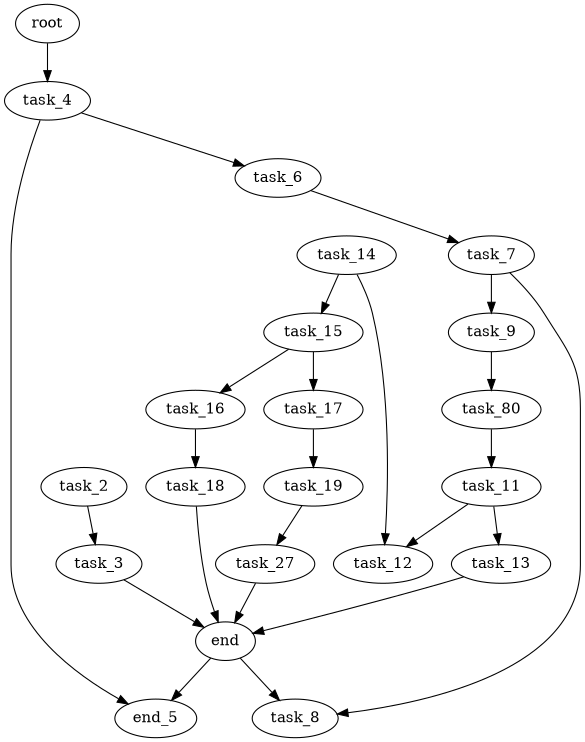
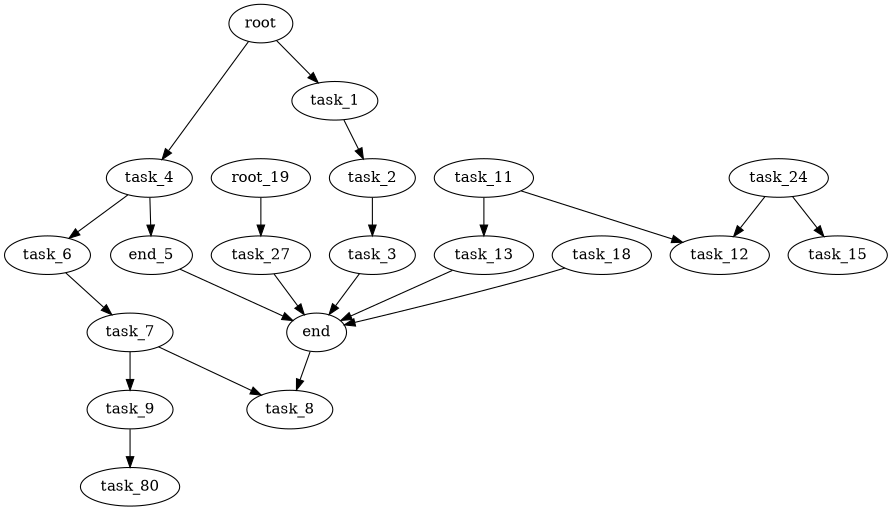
node "task_1": added
node "task_14": label "task_14" -> "task_24"
node "task_16": removed
node "task_17": removed
edge "task_80" -> "task_11": removed
node "task_19": label "task_19" -> "root_19"
edge "end" -> "end_5": reversed
